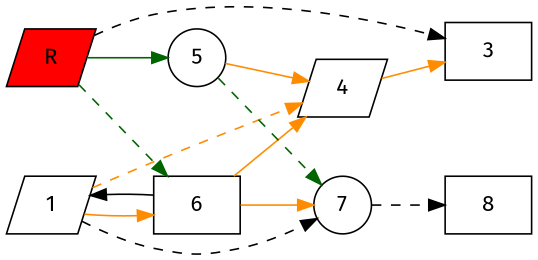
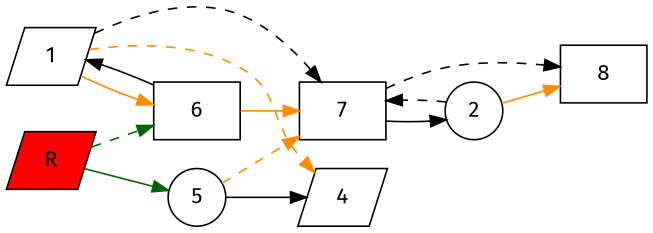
node "3": removed
edge "5" -> "4": color darkorange -> black
node "2": added
edge "5" -> "7": color darkgreen -> darkorange
edge "6" -> "4": removed
node "7": shape circle -> box
